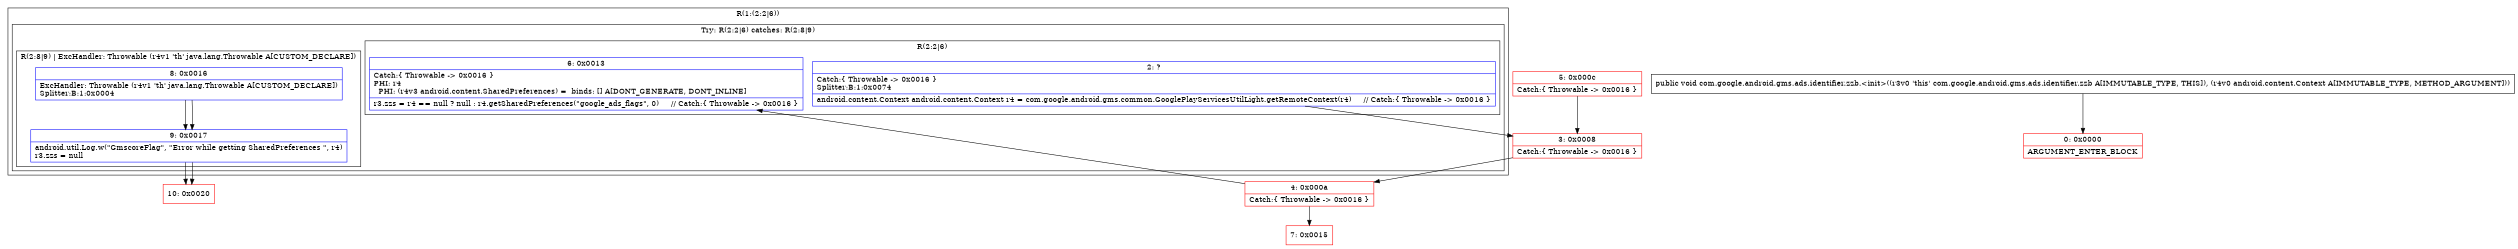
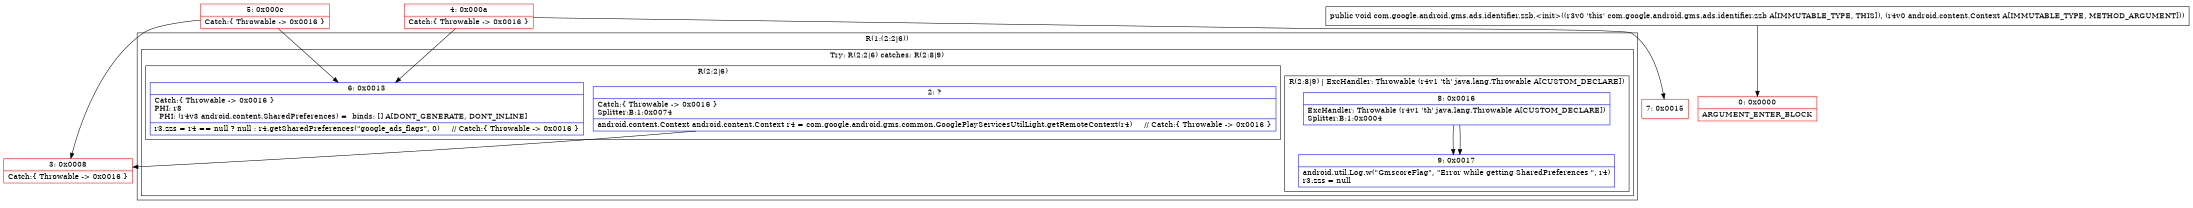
edge "5: 0x000c" -> "6: 0x0013": added
node "6: 0x0013": text "PHI: r4" -> "PHI: r8"
edge "3: 0x0008" -> "4: 0x000a": removed
node "10: 0x0020": removed
